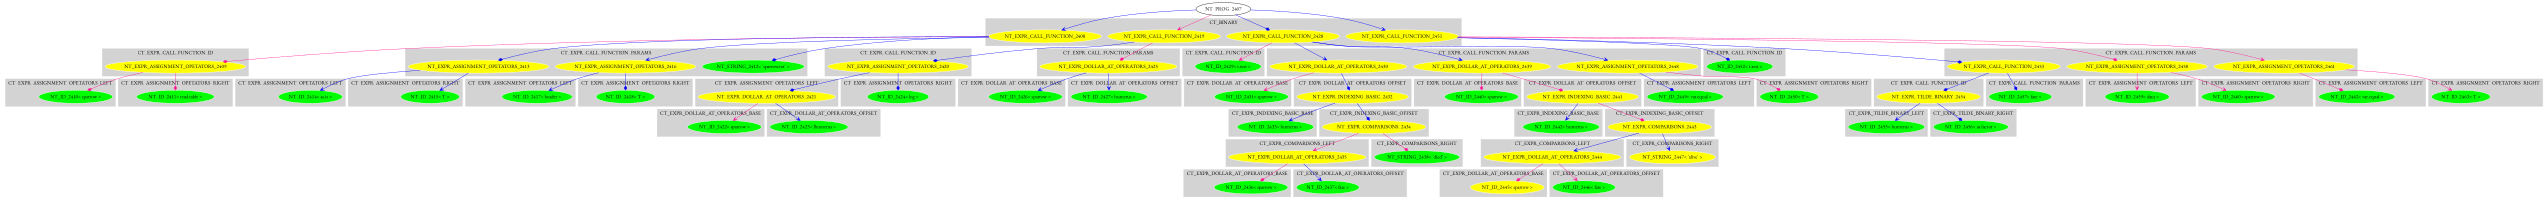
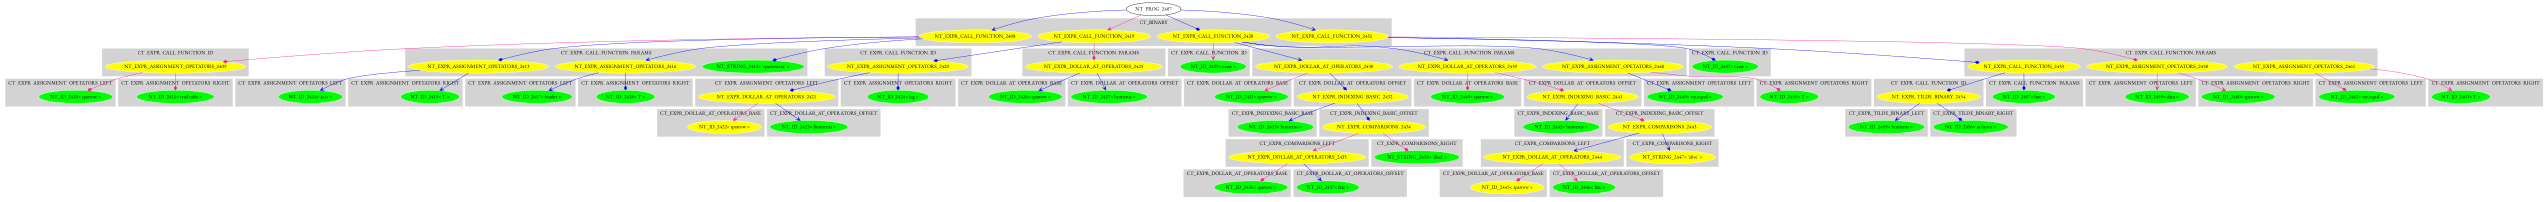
edge "NT_EXPR_CALL_FUNCTION_2451" -> "NT_EXPR_ASSIGNMENT_OPETATORS_2461": removed
node "NT_ID_2422< sparrow >": fillcolor green -> yellow
